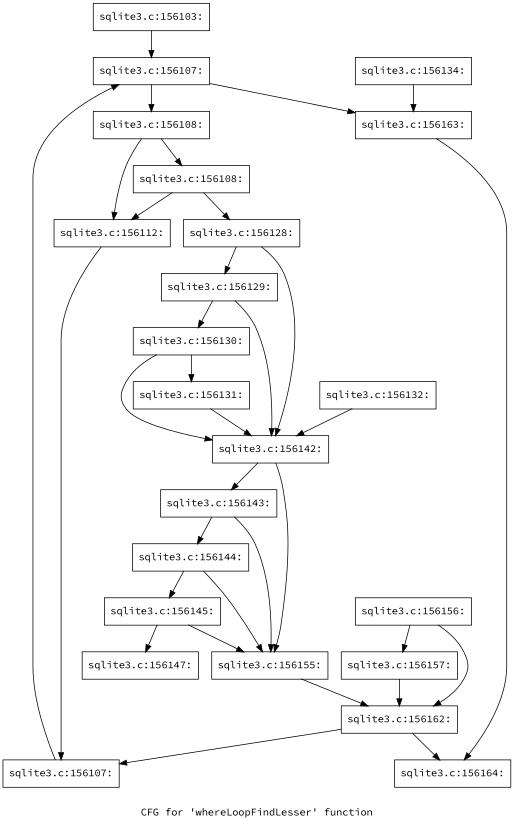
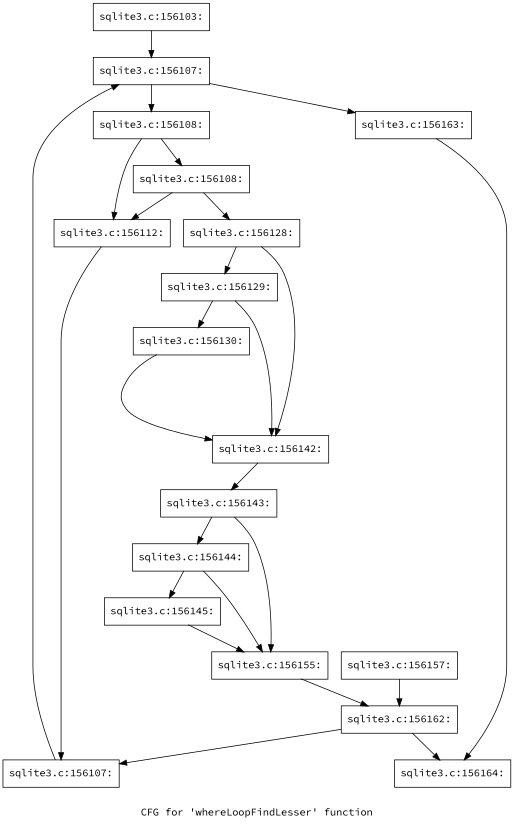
node "sqlite3.c:156134:": removed
node "sqlite3.c:156131:": removed
node "sqlite3.c:156132:": removed
edge "sqlite3.c:156142:" -> "sqlite3.c:156155:": removed
node "sqlite3.c:156156:": removed
node "sqlite3.c:156147:": removed
